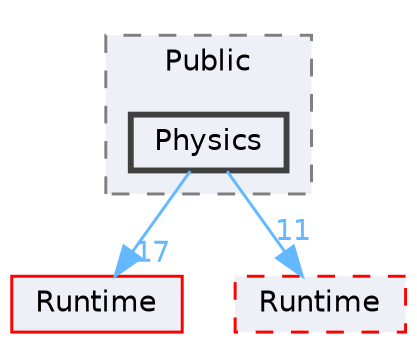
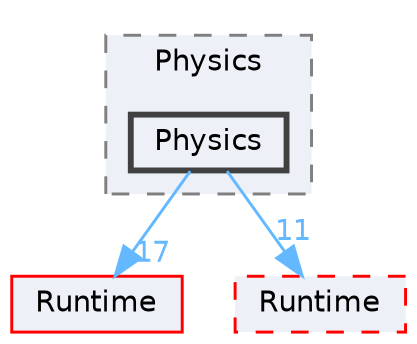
cluster "Public": label "Public" -> "Physics"
